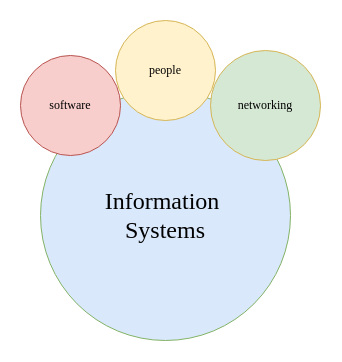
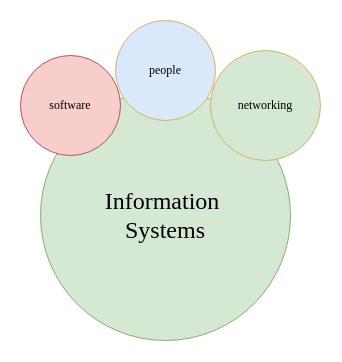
node "people": fillcolor #fff2cc -> #dae8fc
node "Information Systems": fillcolor #dae8fc -> #d5e8d4
